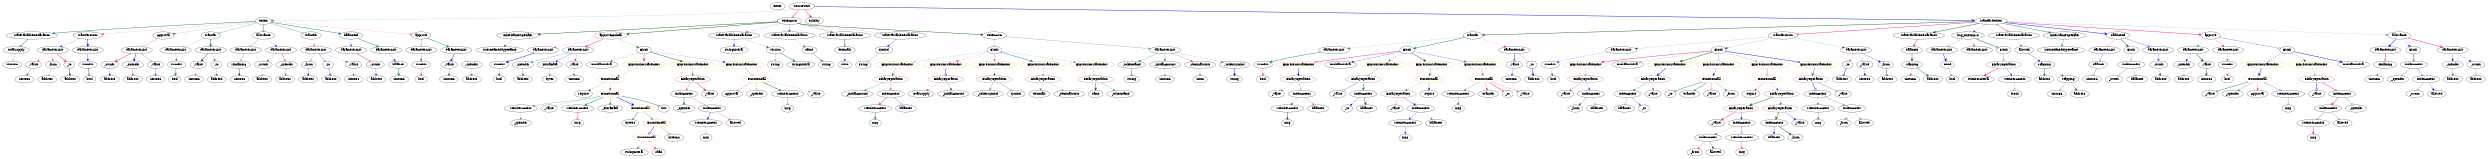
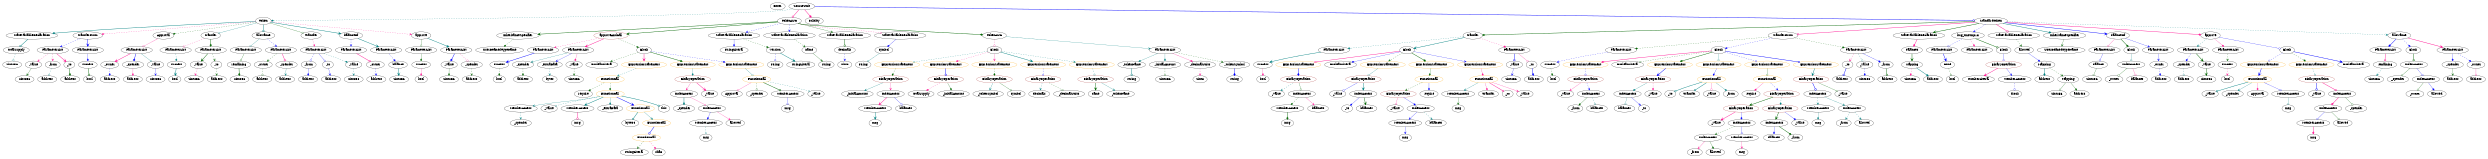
edge "SourceUnit" -> "StandardToken": arrowhead vee -> odot
node "bytes32": removed
